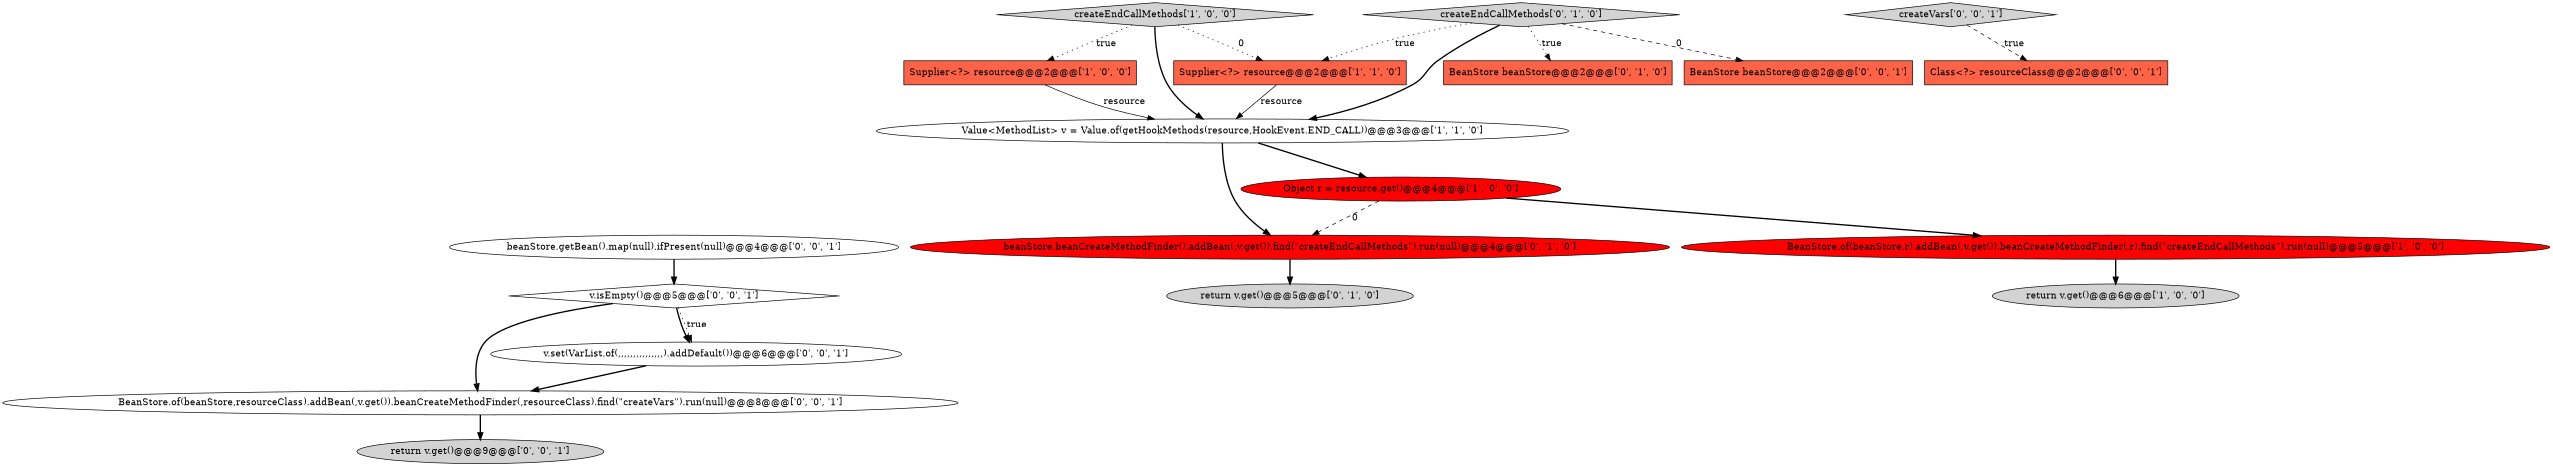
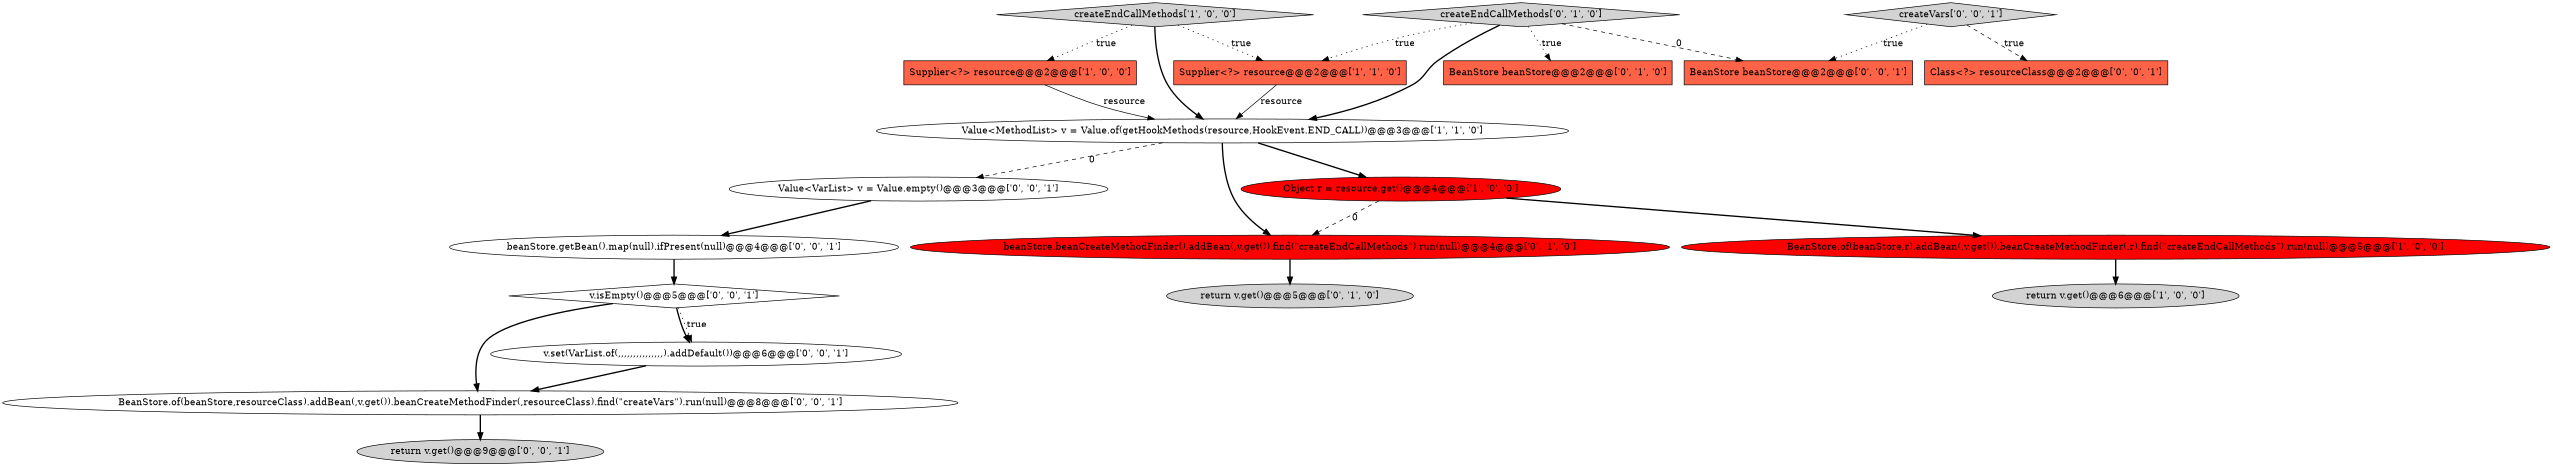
edge "createVars['0', '0', '1']" -> "BeanStore beanStore@@@2@@@['0', '0', '1']": added, label "true"
edge "createEndCallMethods['1', '0', '0']" -> "Supplier<?> resource@@@2@@@['1', '1', '0']": label "0" -> "true"
node "Value<VarList> v = Value.empty()@@@3@@@['0', '0', '1']": added
